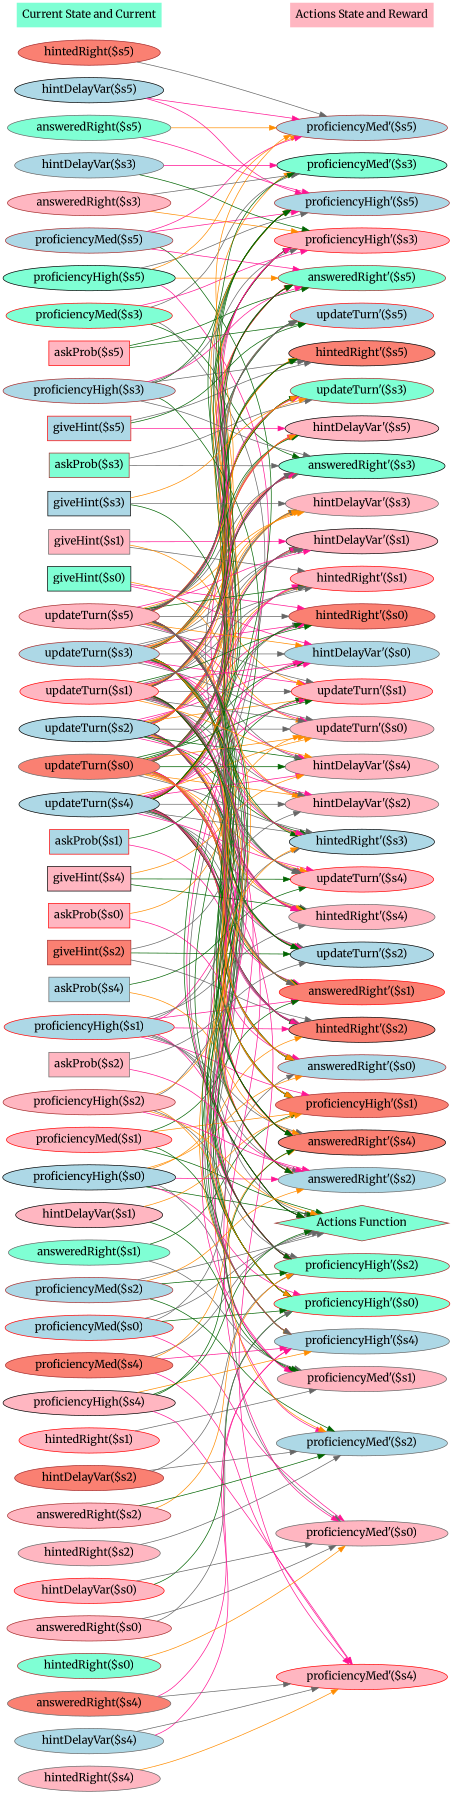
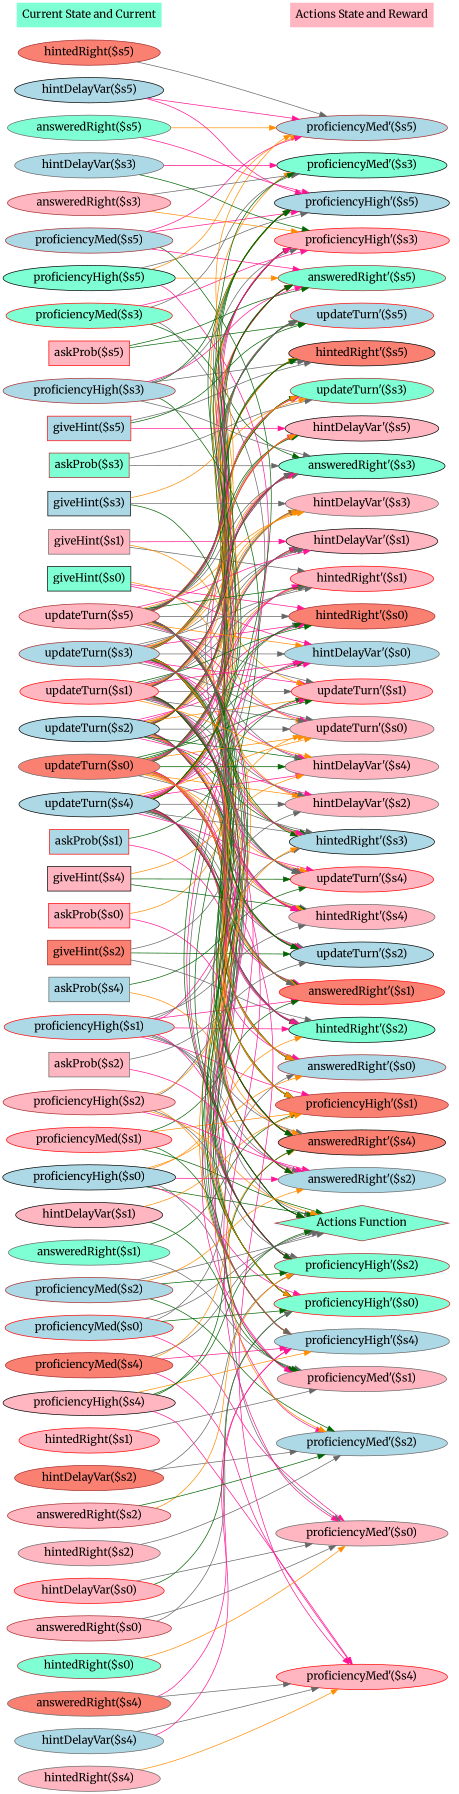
node "proficiencyHigh'($s5)": color brown -> black
edge "updateTurn($s2)" -> "updateTurn'($s5)": added
node "hintedRight'($s2)": fillcolor salmon -> aquamarine
